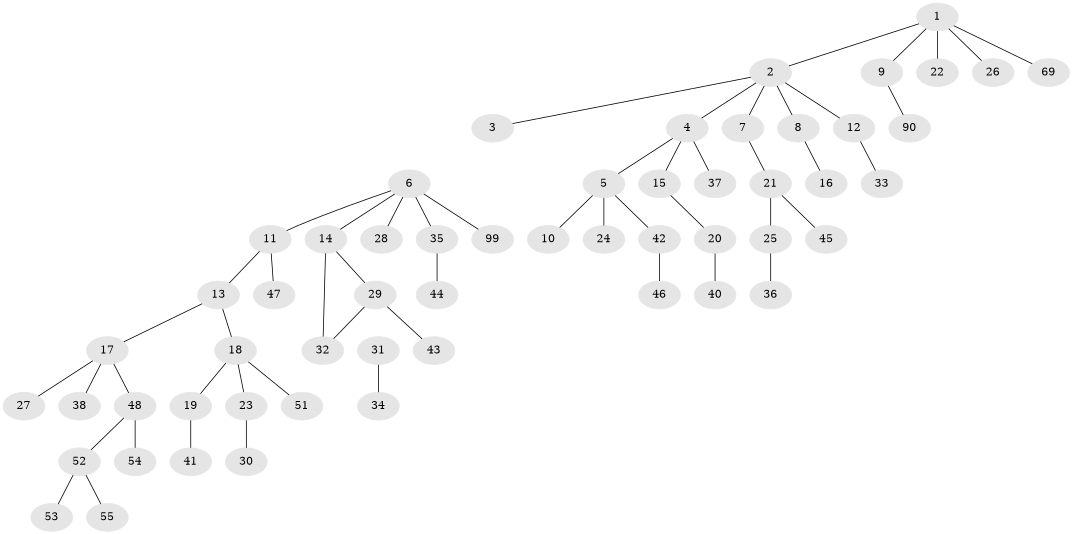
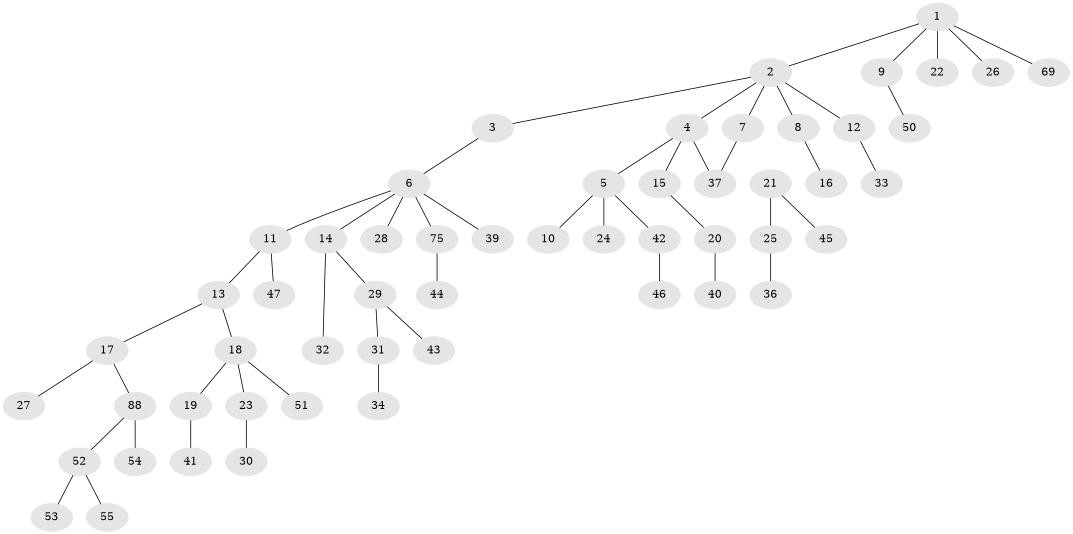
node "90": label "90" -> "50"
edge "3" -- "6": added
edge "7" -- "21": now "7" -- "37"
node "35": label "35" -> "75"
node "99": label "99" -> "39"
edge "29" -- "32": now "29" -- "31"
node "38": removed
node "48": label "48" -> "88"
